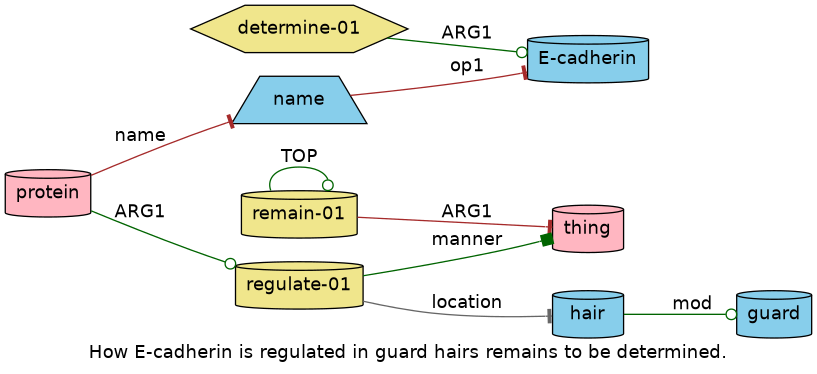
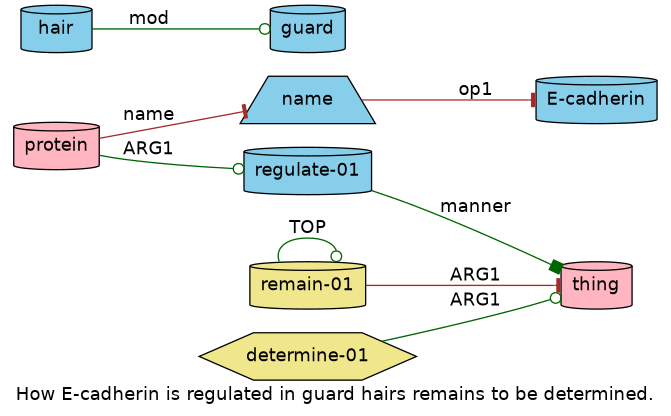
edge "determine-01" -> "E-cadherin": now "determine-01" -> "thing"
node "regulate-01": fillcolor khaki -> skyblue
edge "regulate-01" -> "hair": removed, label "location"
